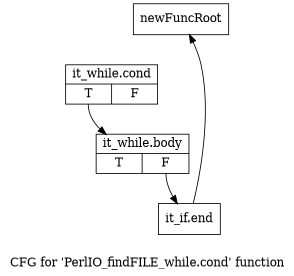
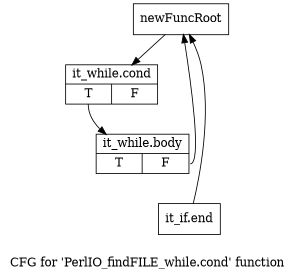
edge "newFuncRoot" -> "it_while.cond": added
edge "it_while.body" -> "it_if.end": now "it_while.body" -> "newFuncRoot"
